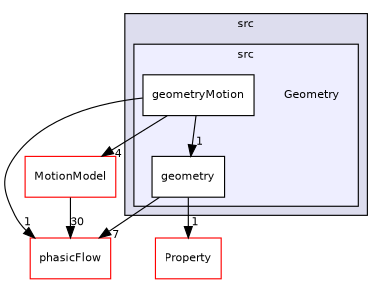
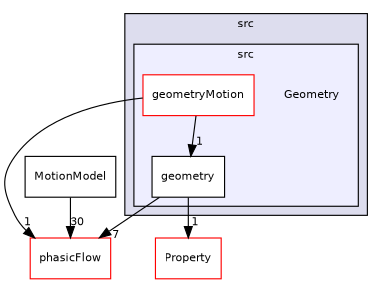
node "geometryMotion": color black -> red
edge "geometryMotion" -> "MotionModel": removed
node "MotionModel": color red -> black
